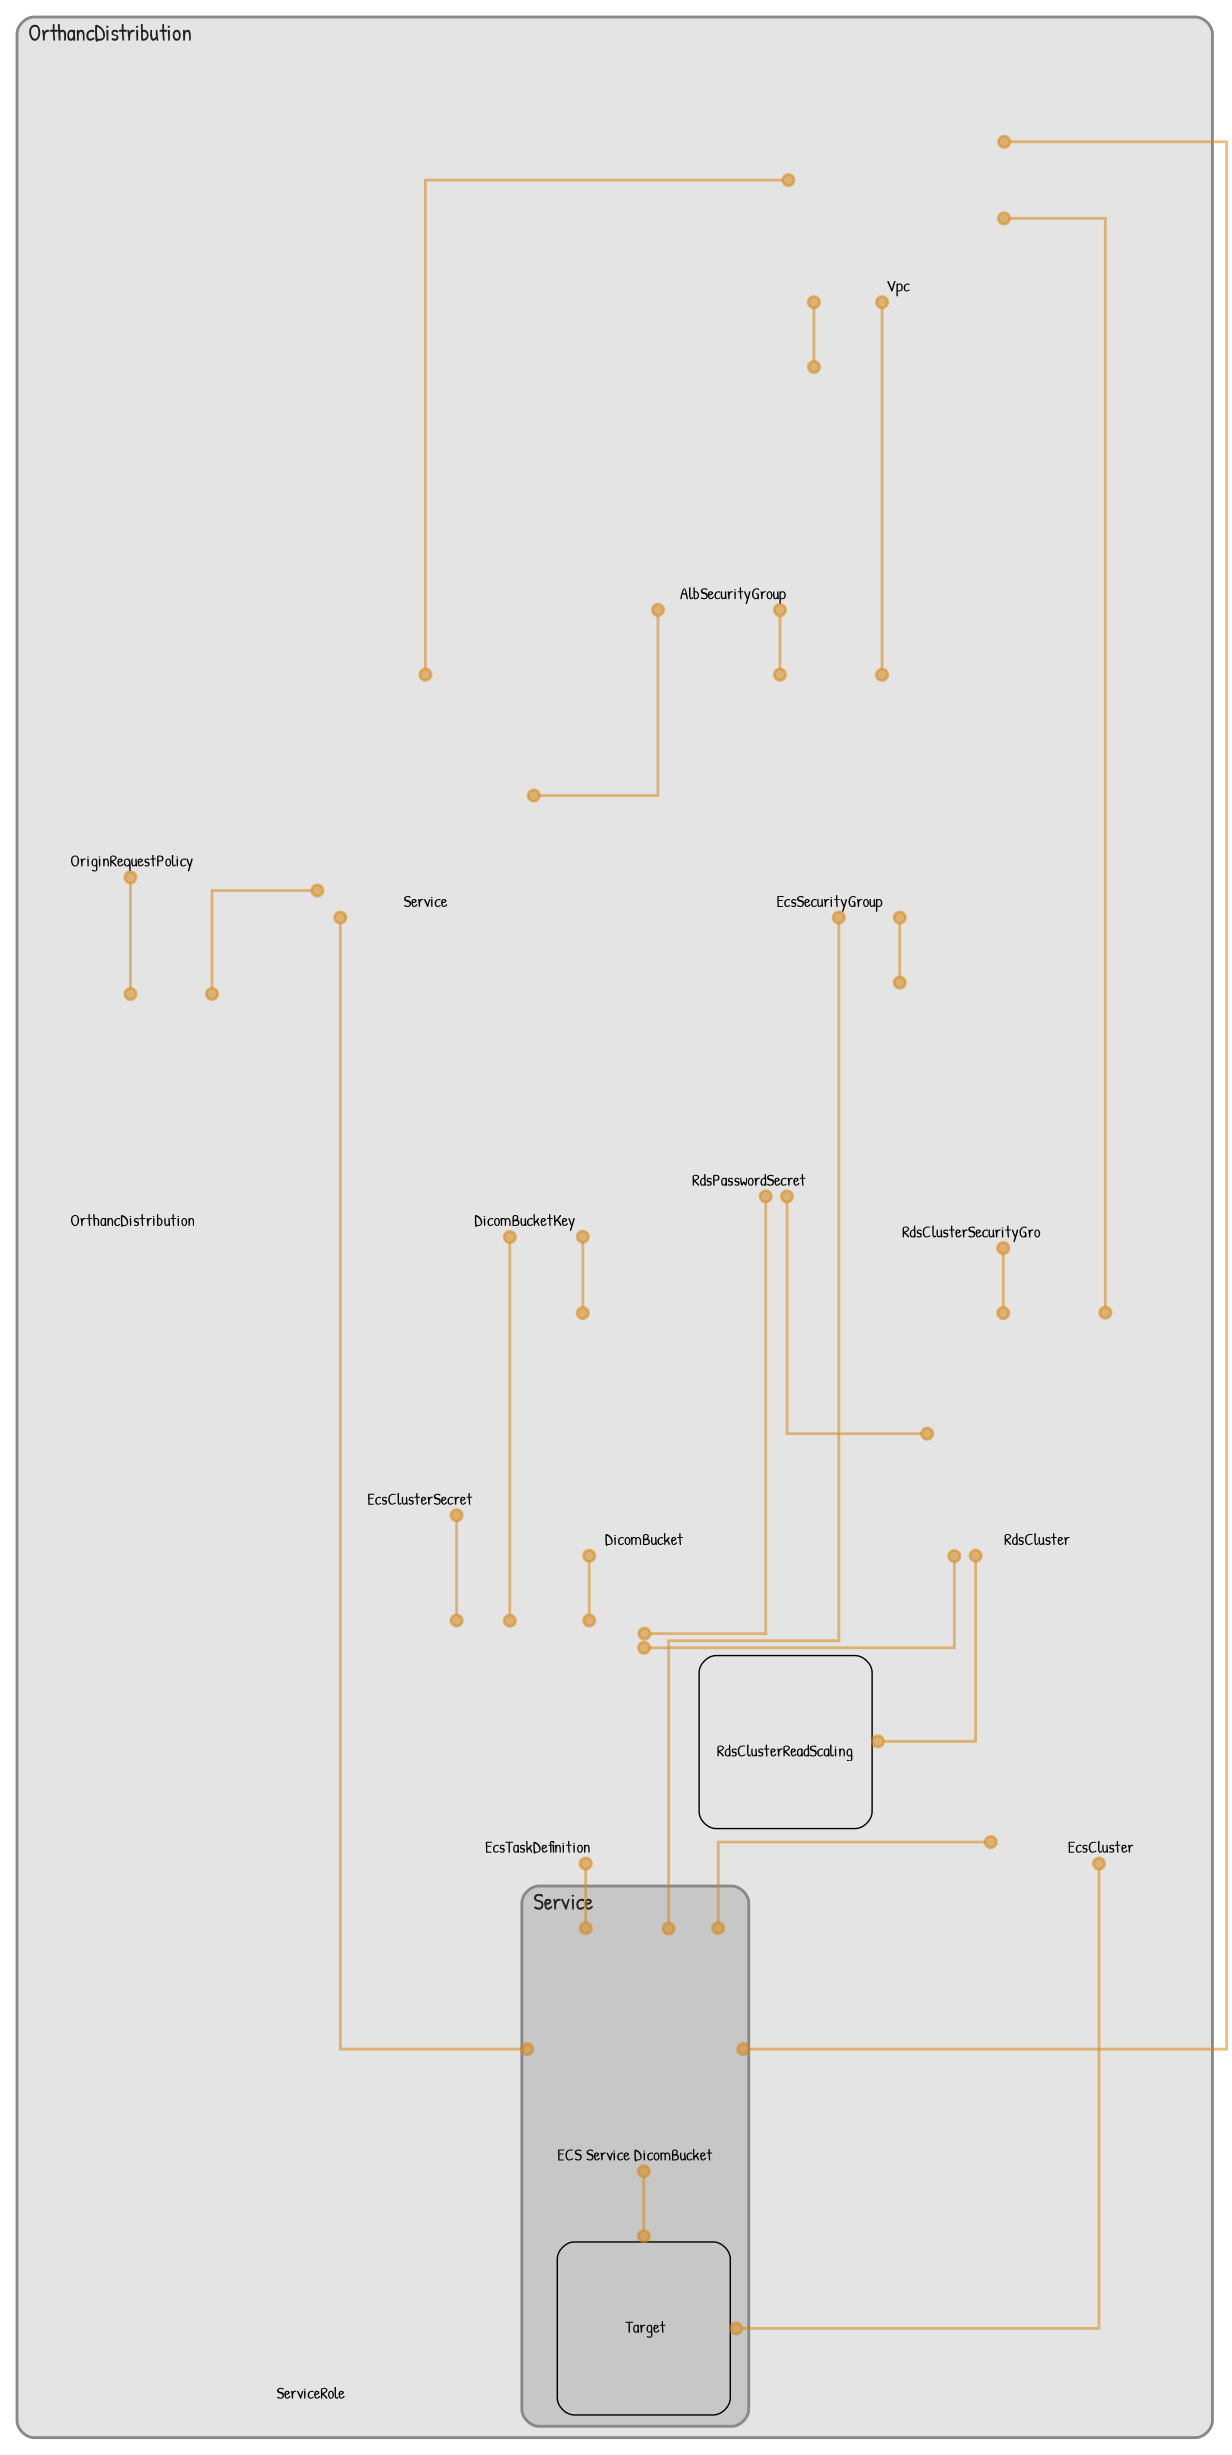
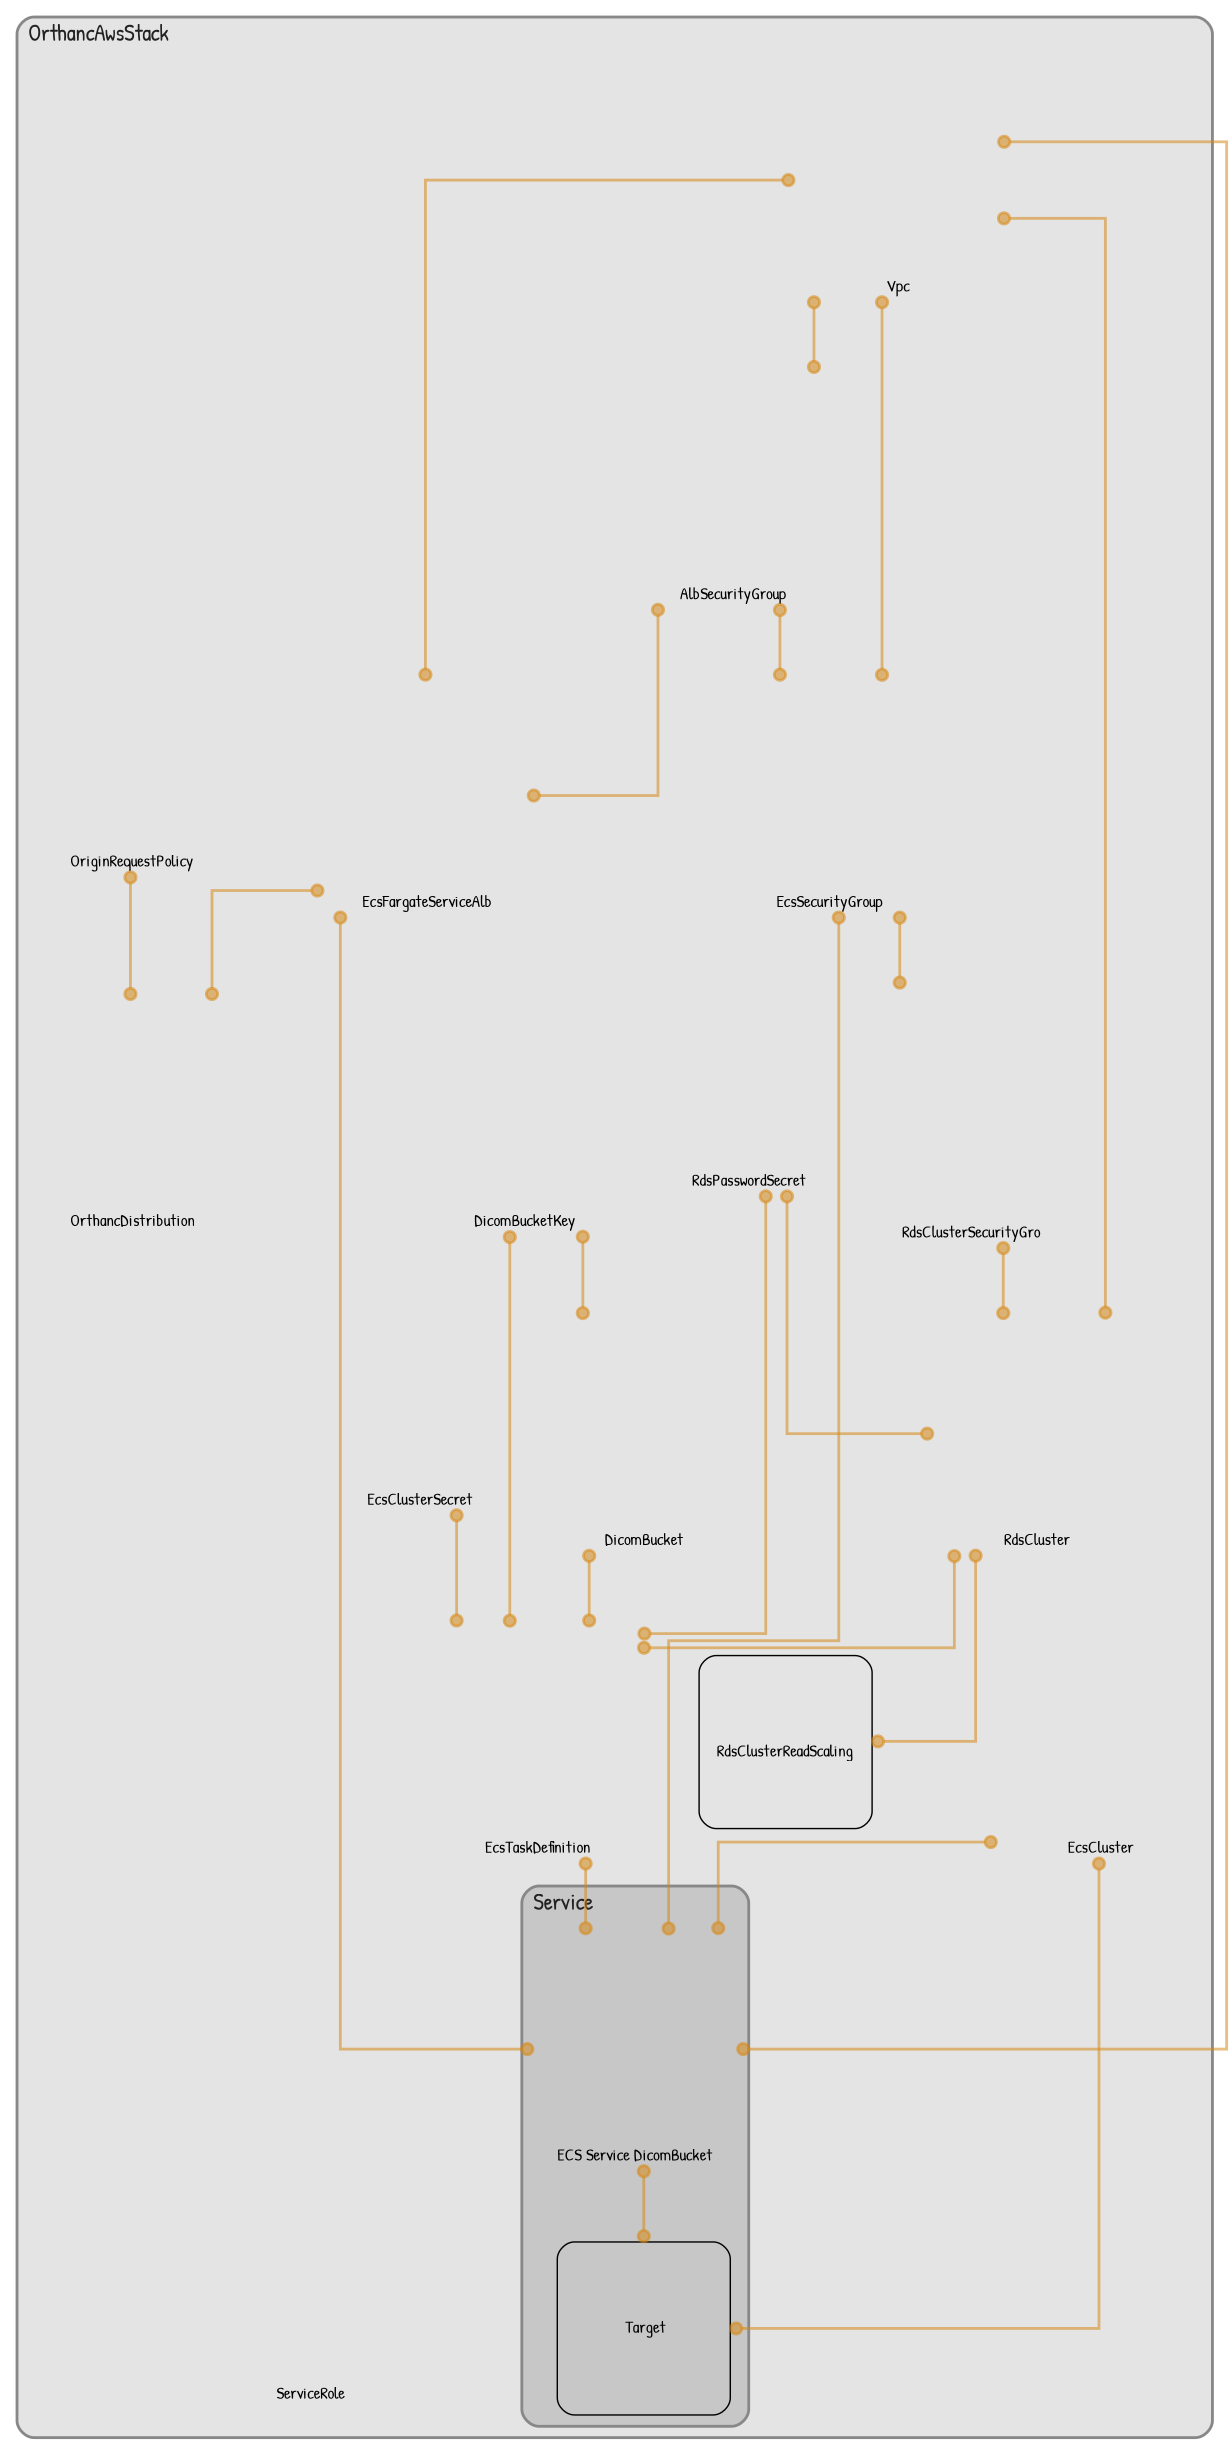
cluster "OrthancDistribution": label "OrthancDistribution" -> "OrthancAwsStack"
node "Service": label "Service" -> "EcsFargateServiceAlb"
